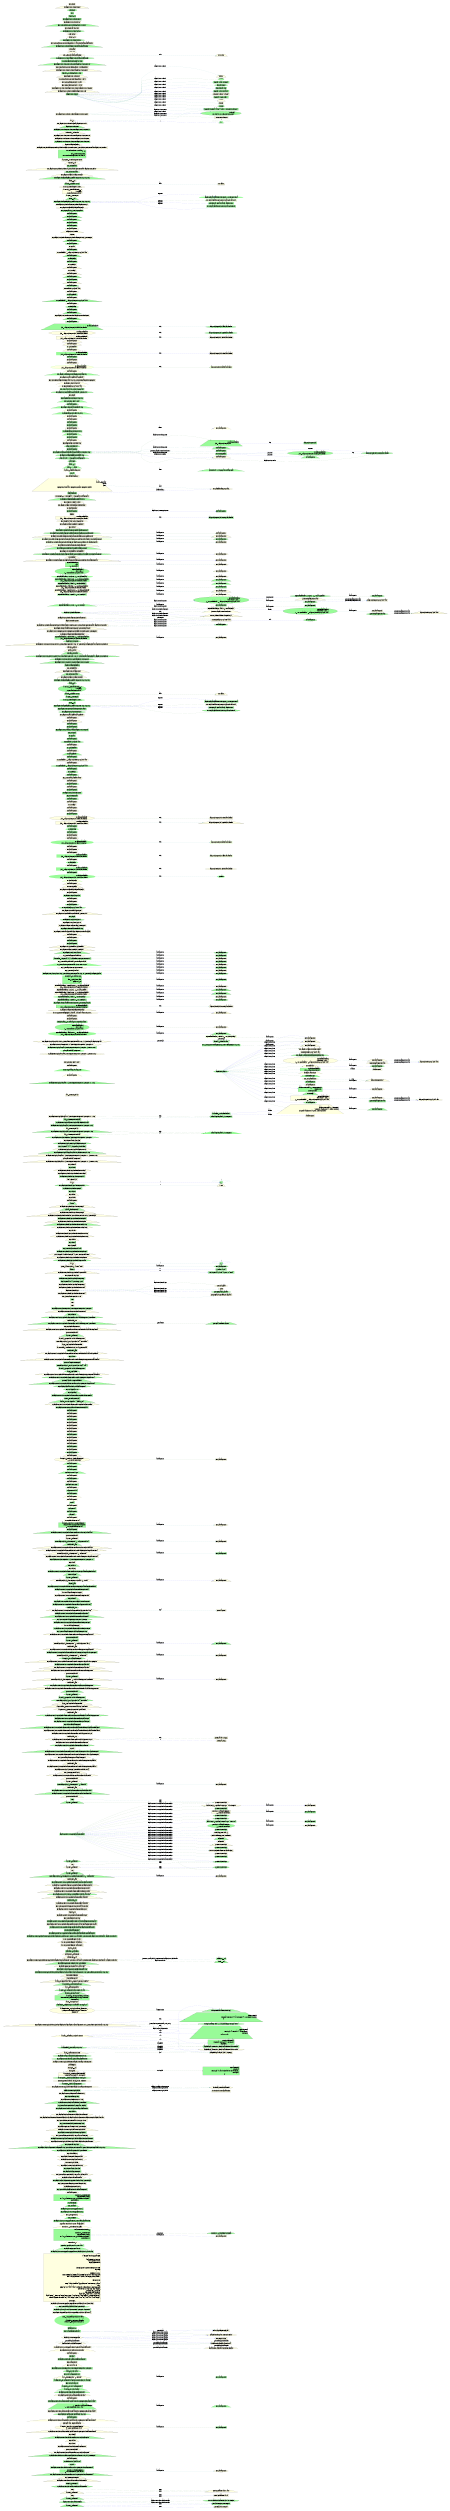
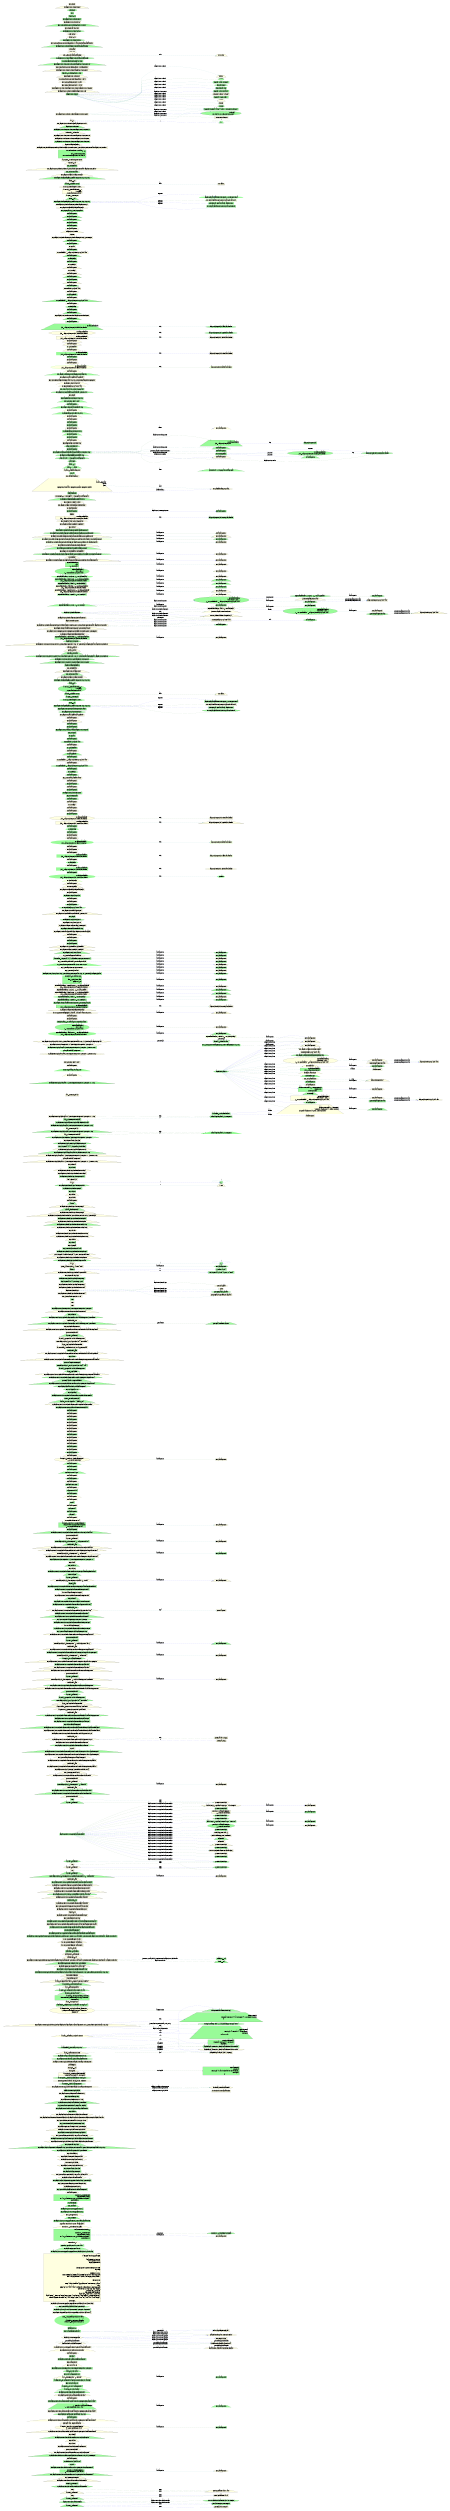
edge "HangFire.Server.WorkerPool" -> "_logger.Info(''Workers were started.'')": label "HangFire.Server.WorkerPool" -> "HangFire.Server.ServerContext"
edge "Hangfire.SqlServer.CountersAggregator" -> "Exit MvcSample.HangFireConfig.Start()": label "Hangfire.SqlServer.CountersAggregator" -> "Hangfire.Storage.IStorageConnection"
